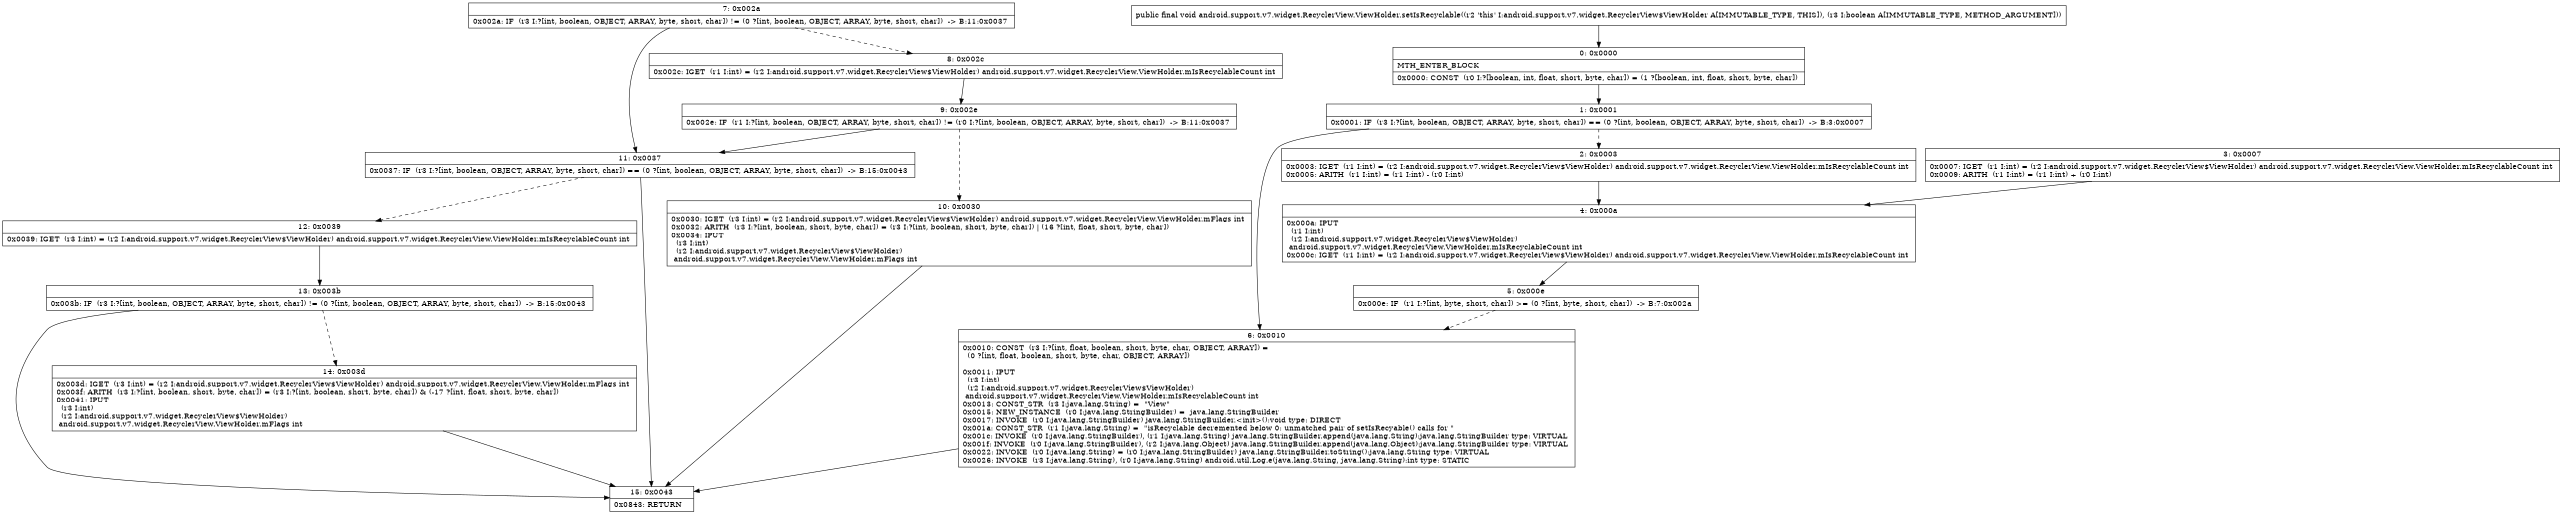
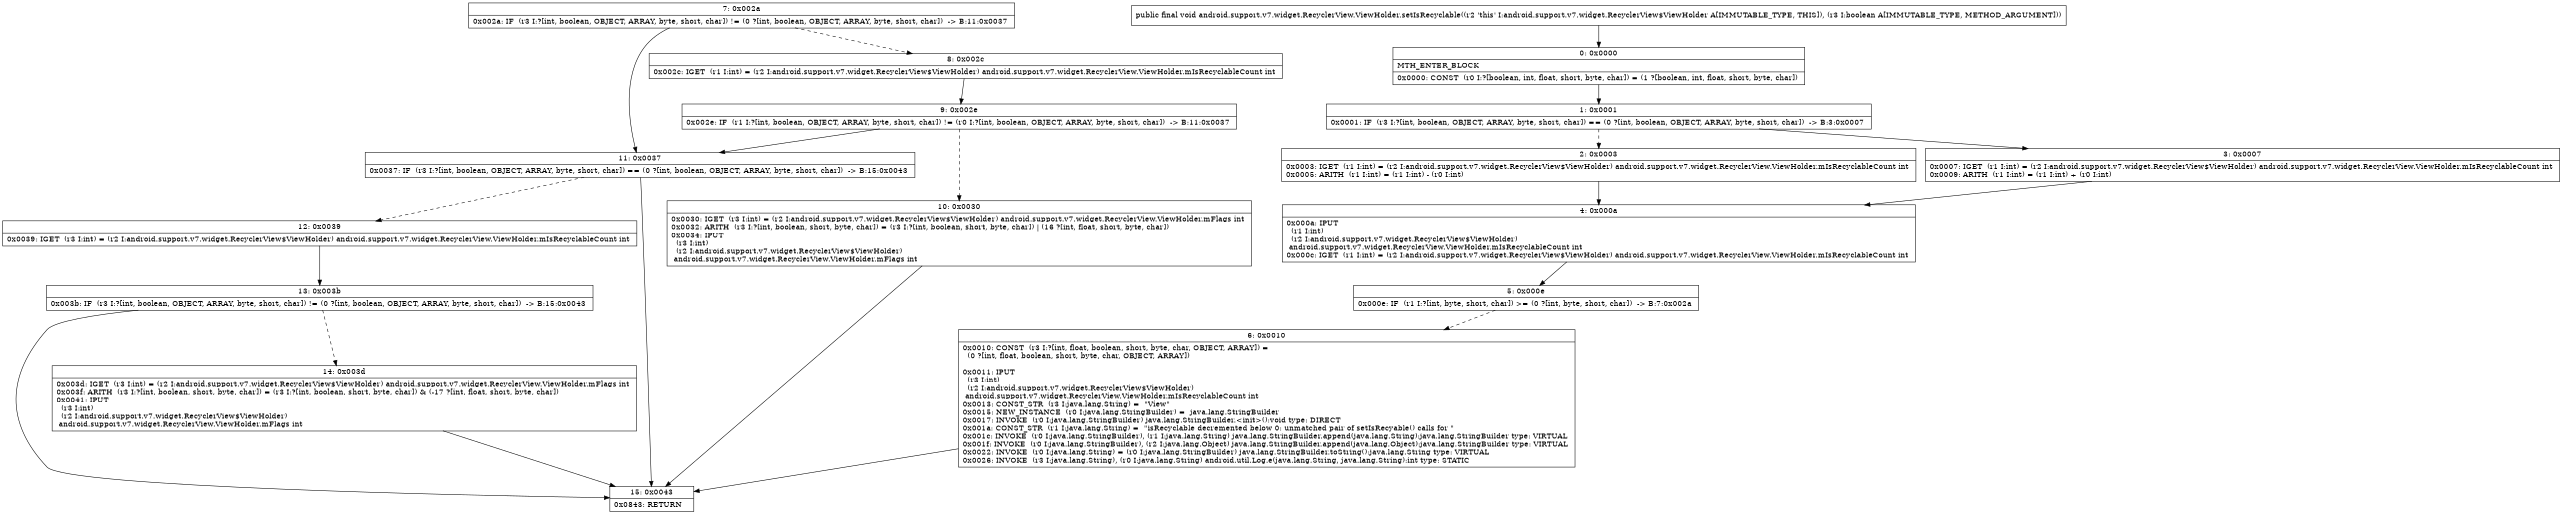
edge "1: 0x0001" -> "6: 0x0010": now "1: 0x0001" -> "3: 0x0007"
